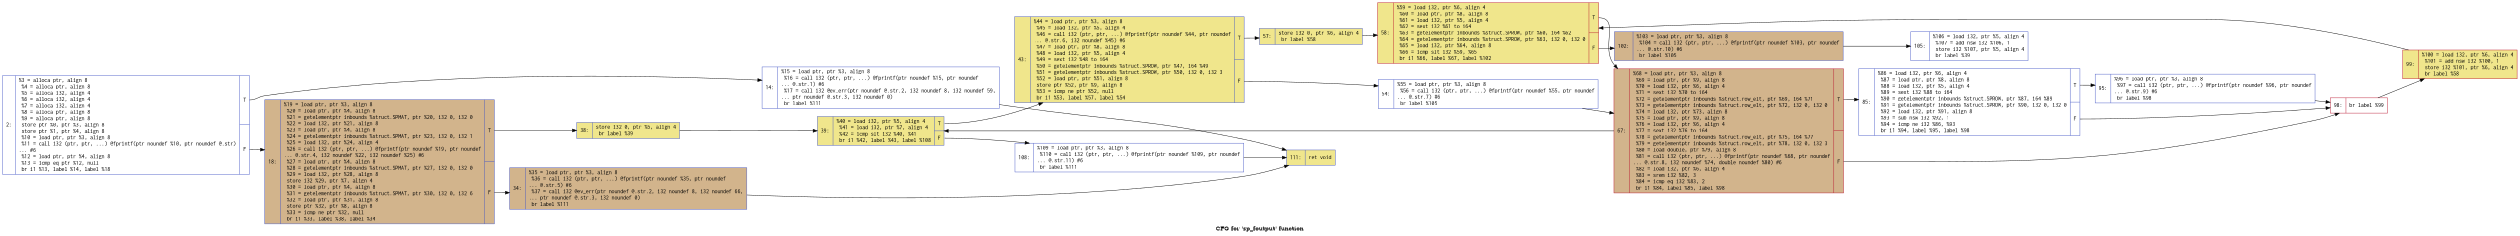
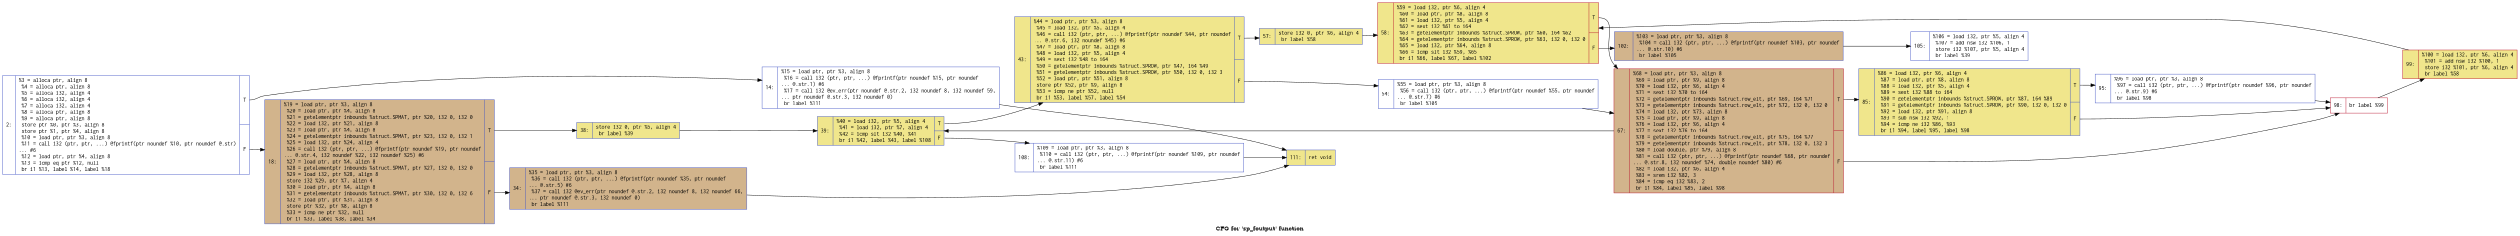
node "85:": fillcolor white -> khaki
